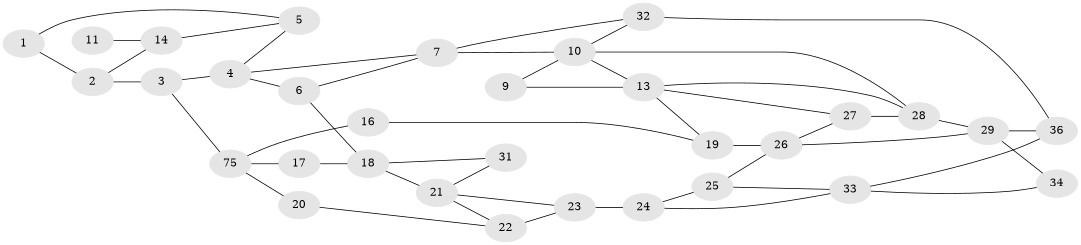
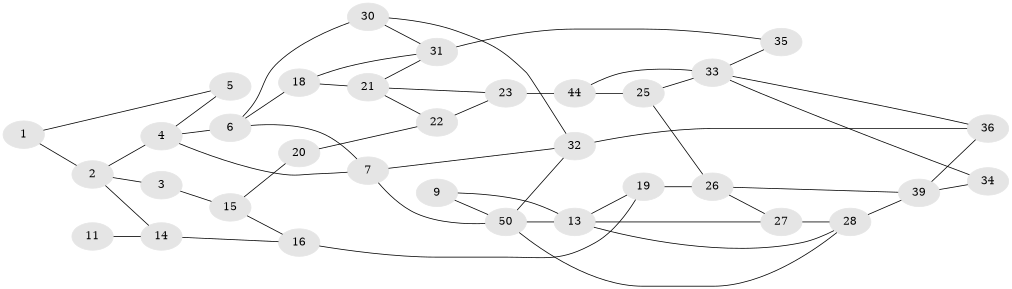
node "30": added
edge "5" -- "14": now "16" -- "14"
node "35": added
node "10": label "10" -> "50"
edge "4" -- "3": now "4" -- "2"
node "29": label "29" -> "39"
node "75": label "75" -> "15"
node "17": removed
node "24": label "24" -> "44"
